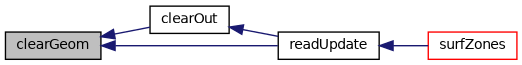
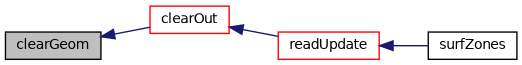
node "clearOut": color black -> red
edge "readUpdate" -> "clearGeom": removed
node "readUpdate": color black -> red
node "surfZones": color red -> black
